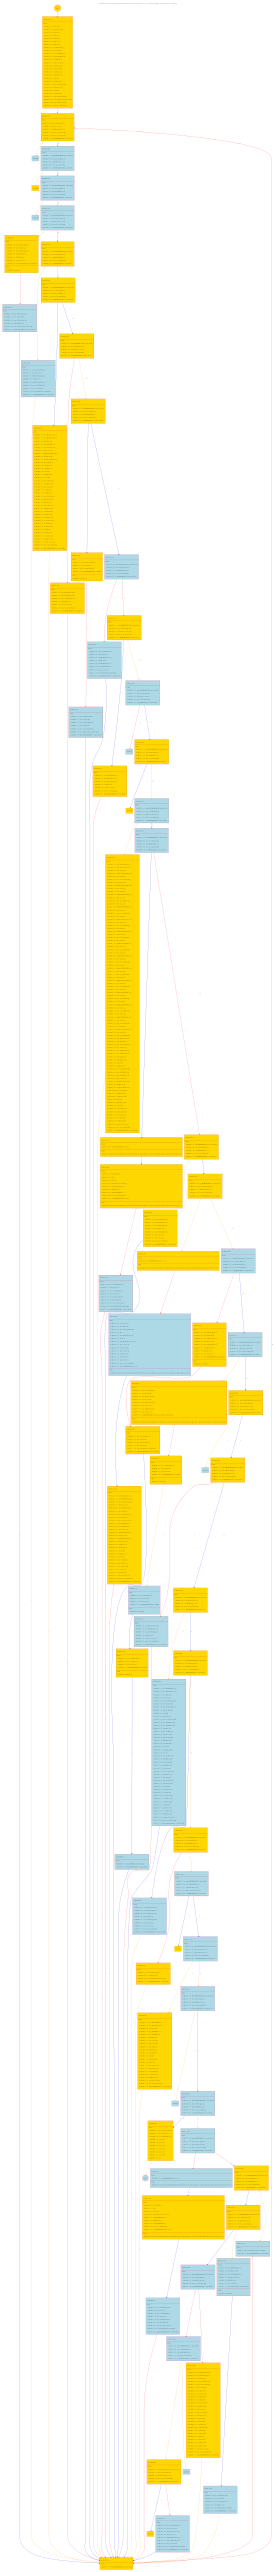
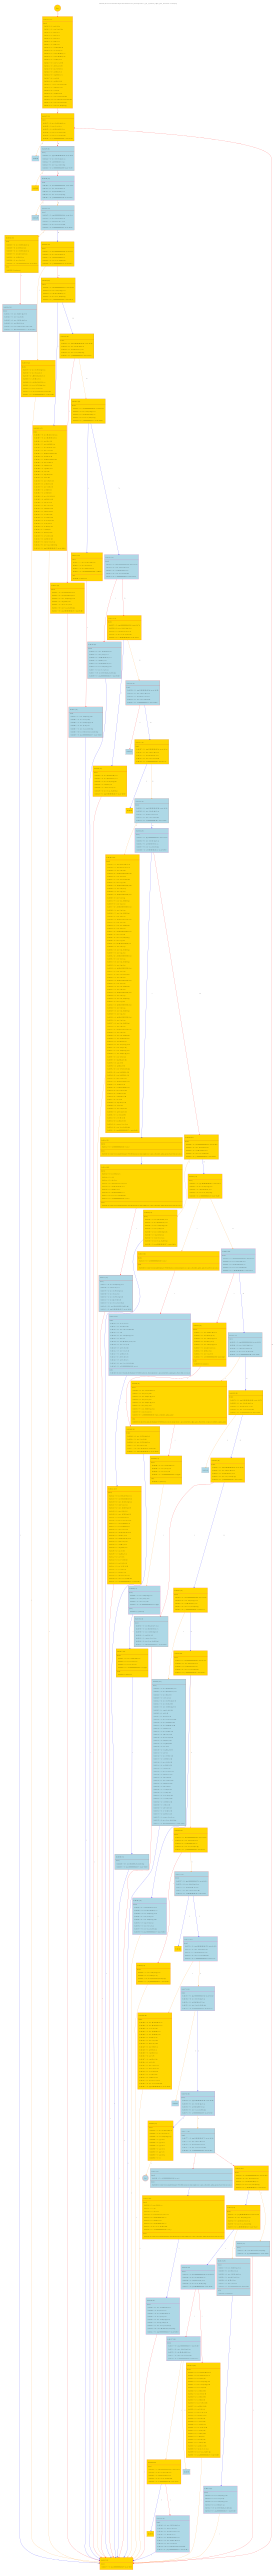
node "0x401cf7 [42]": fillcolor lightblue -> gold
